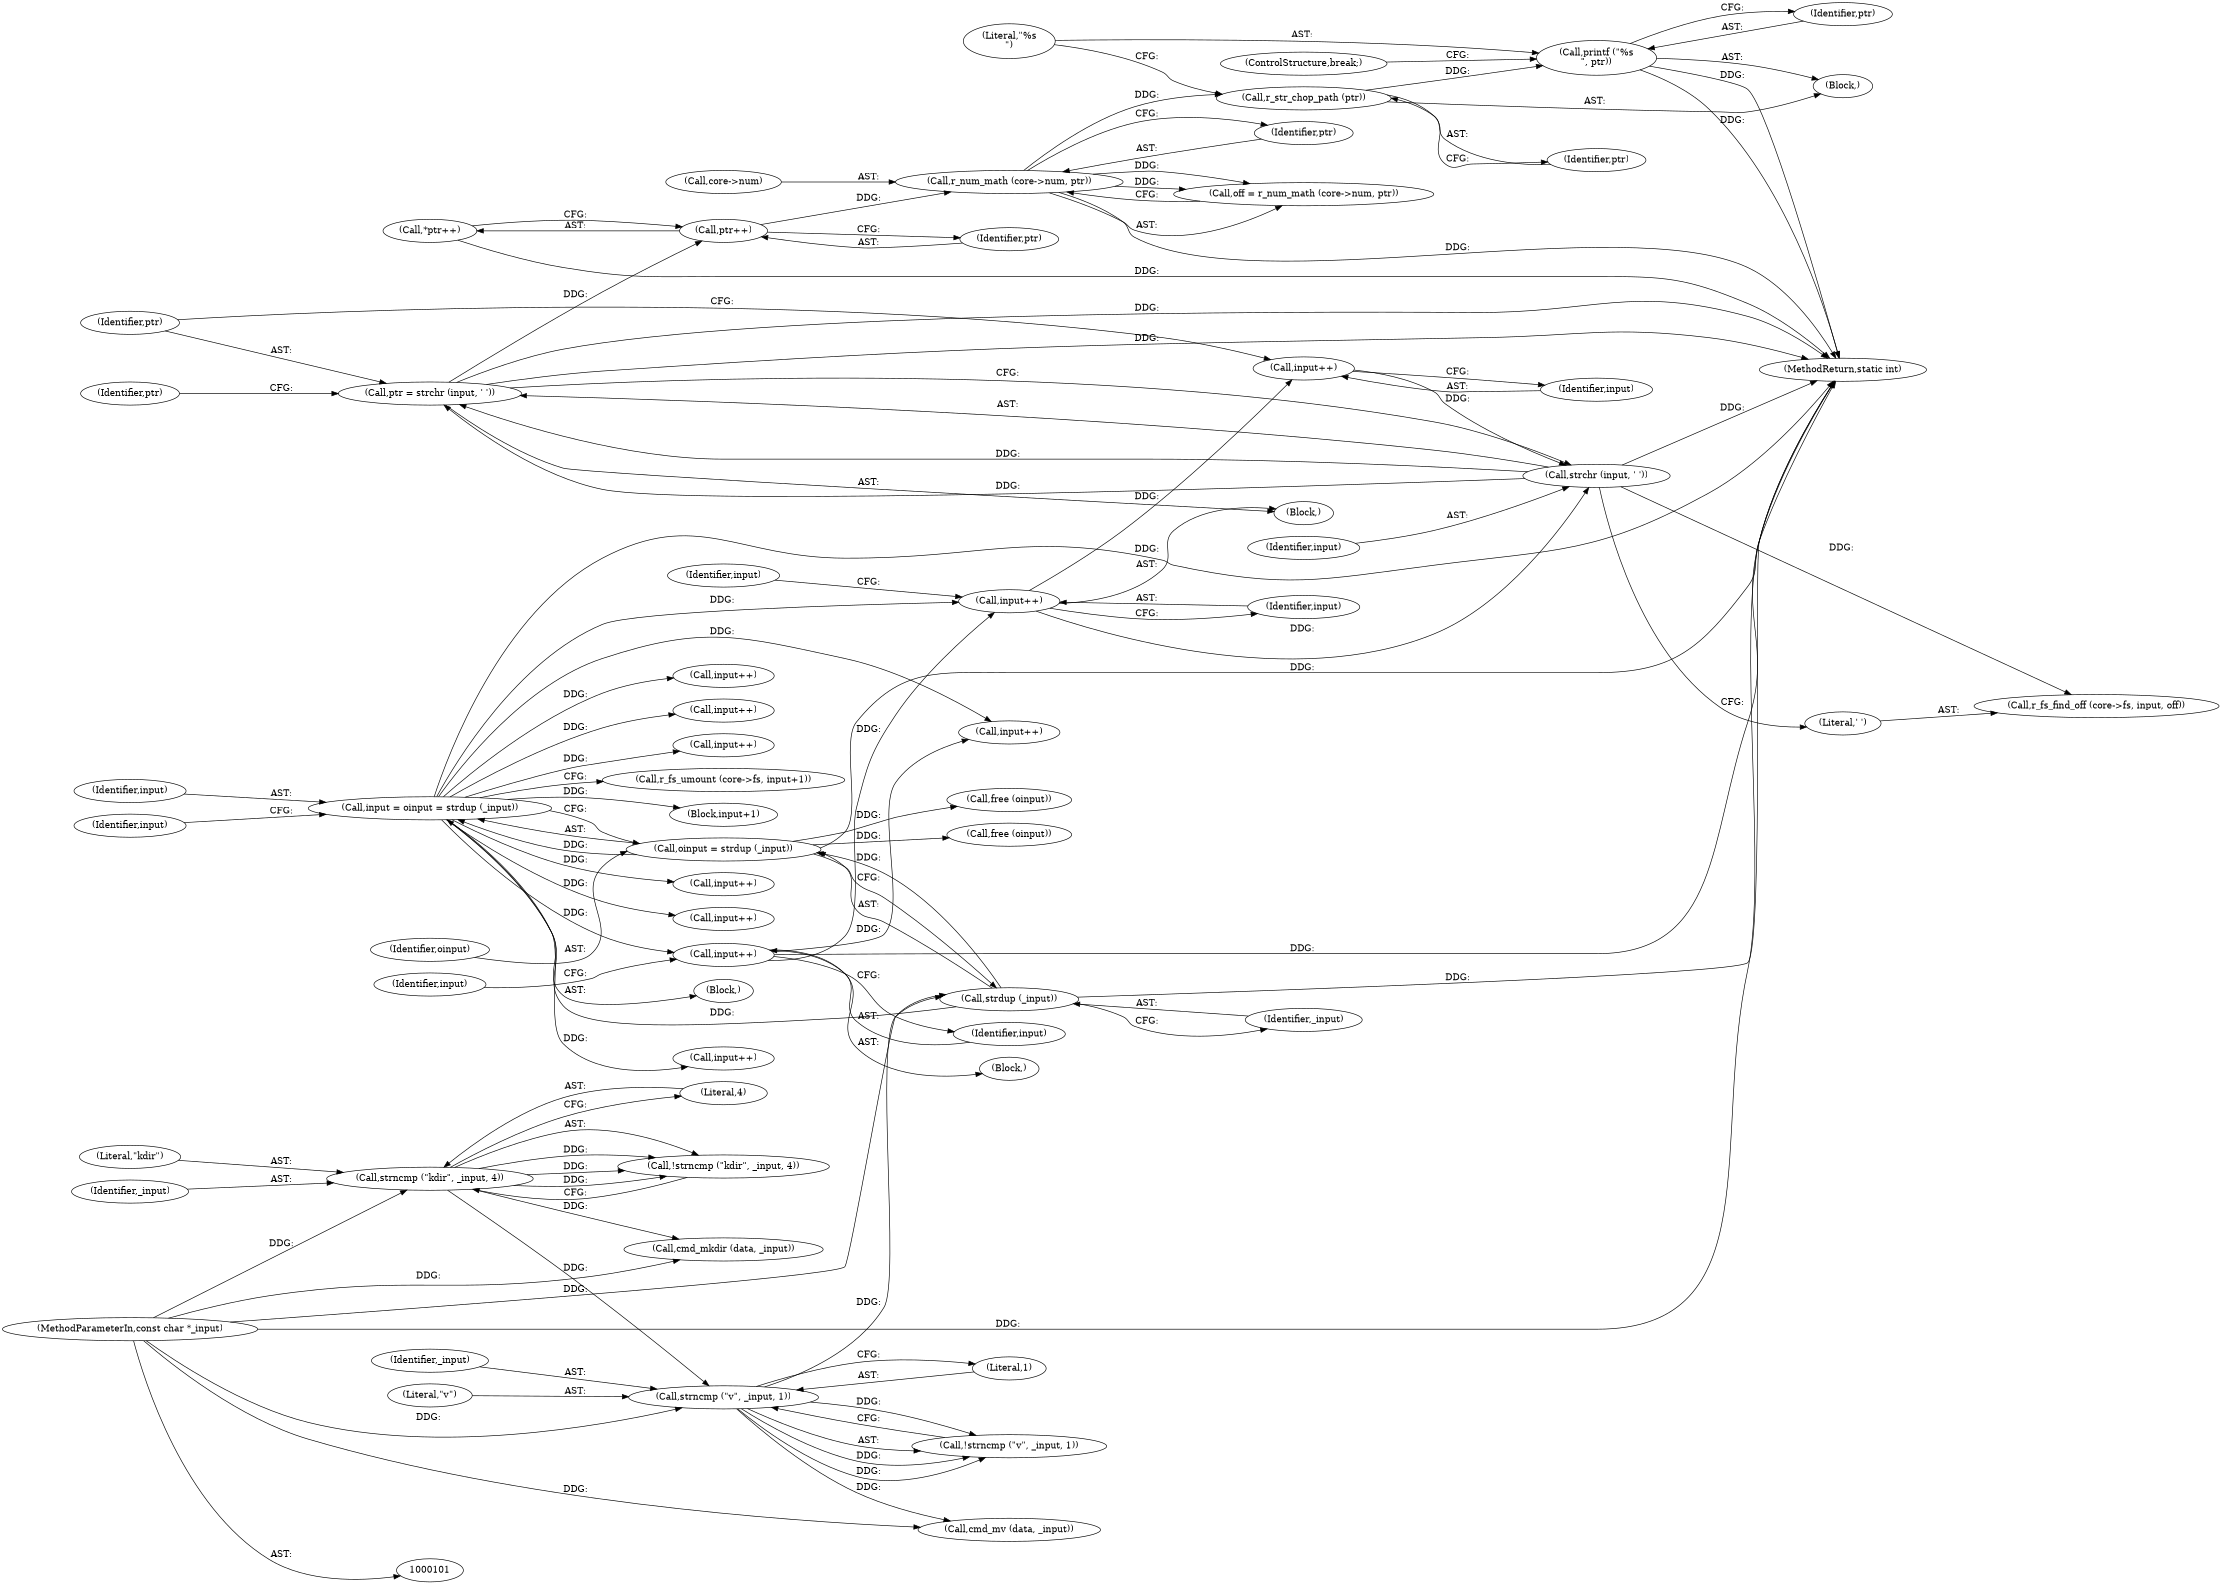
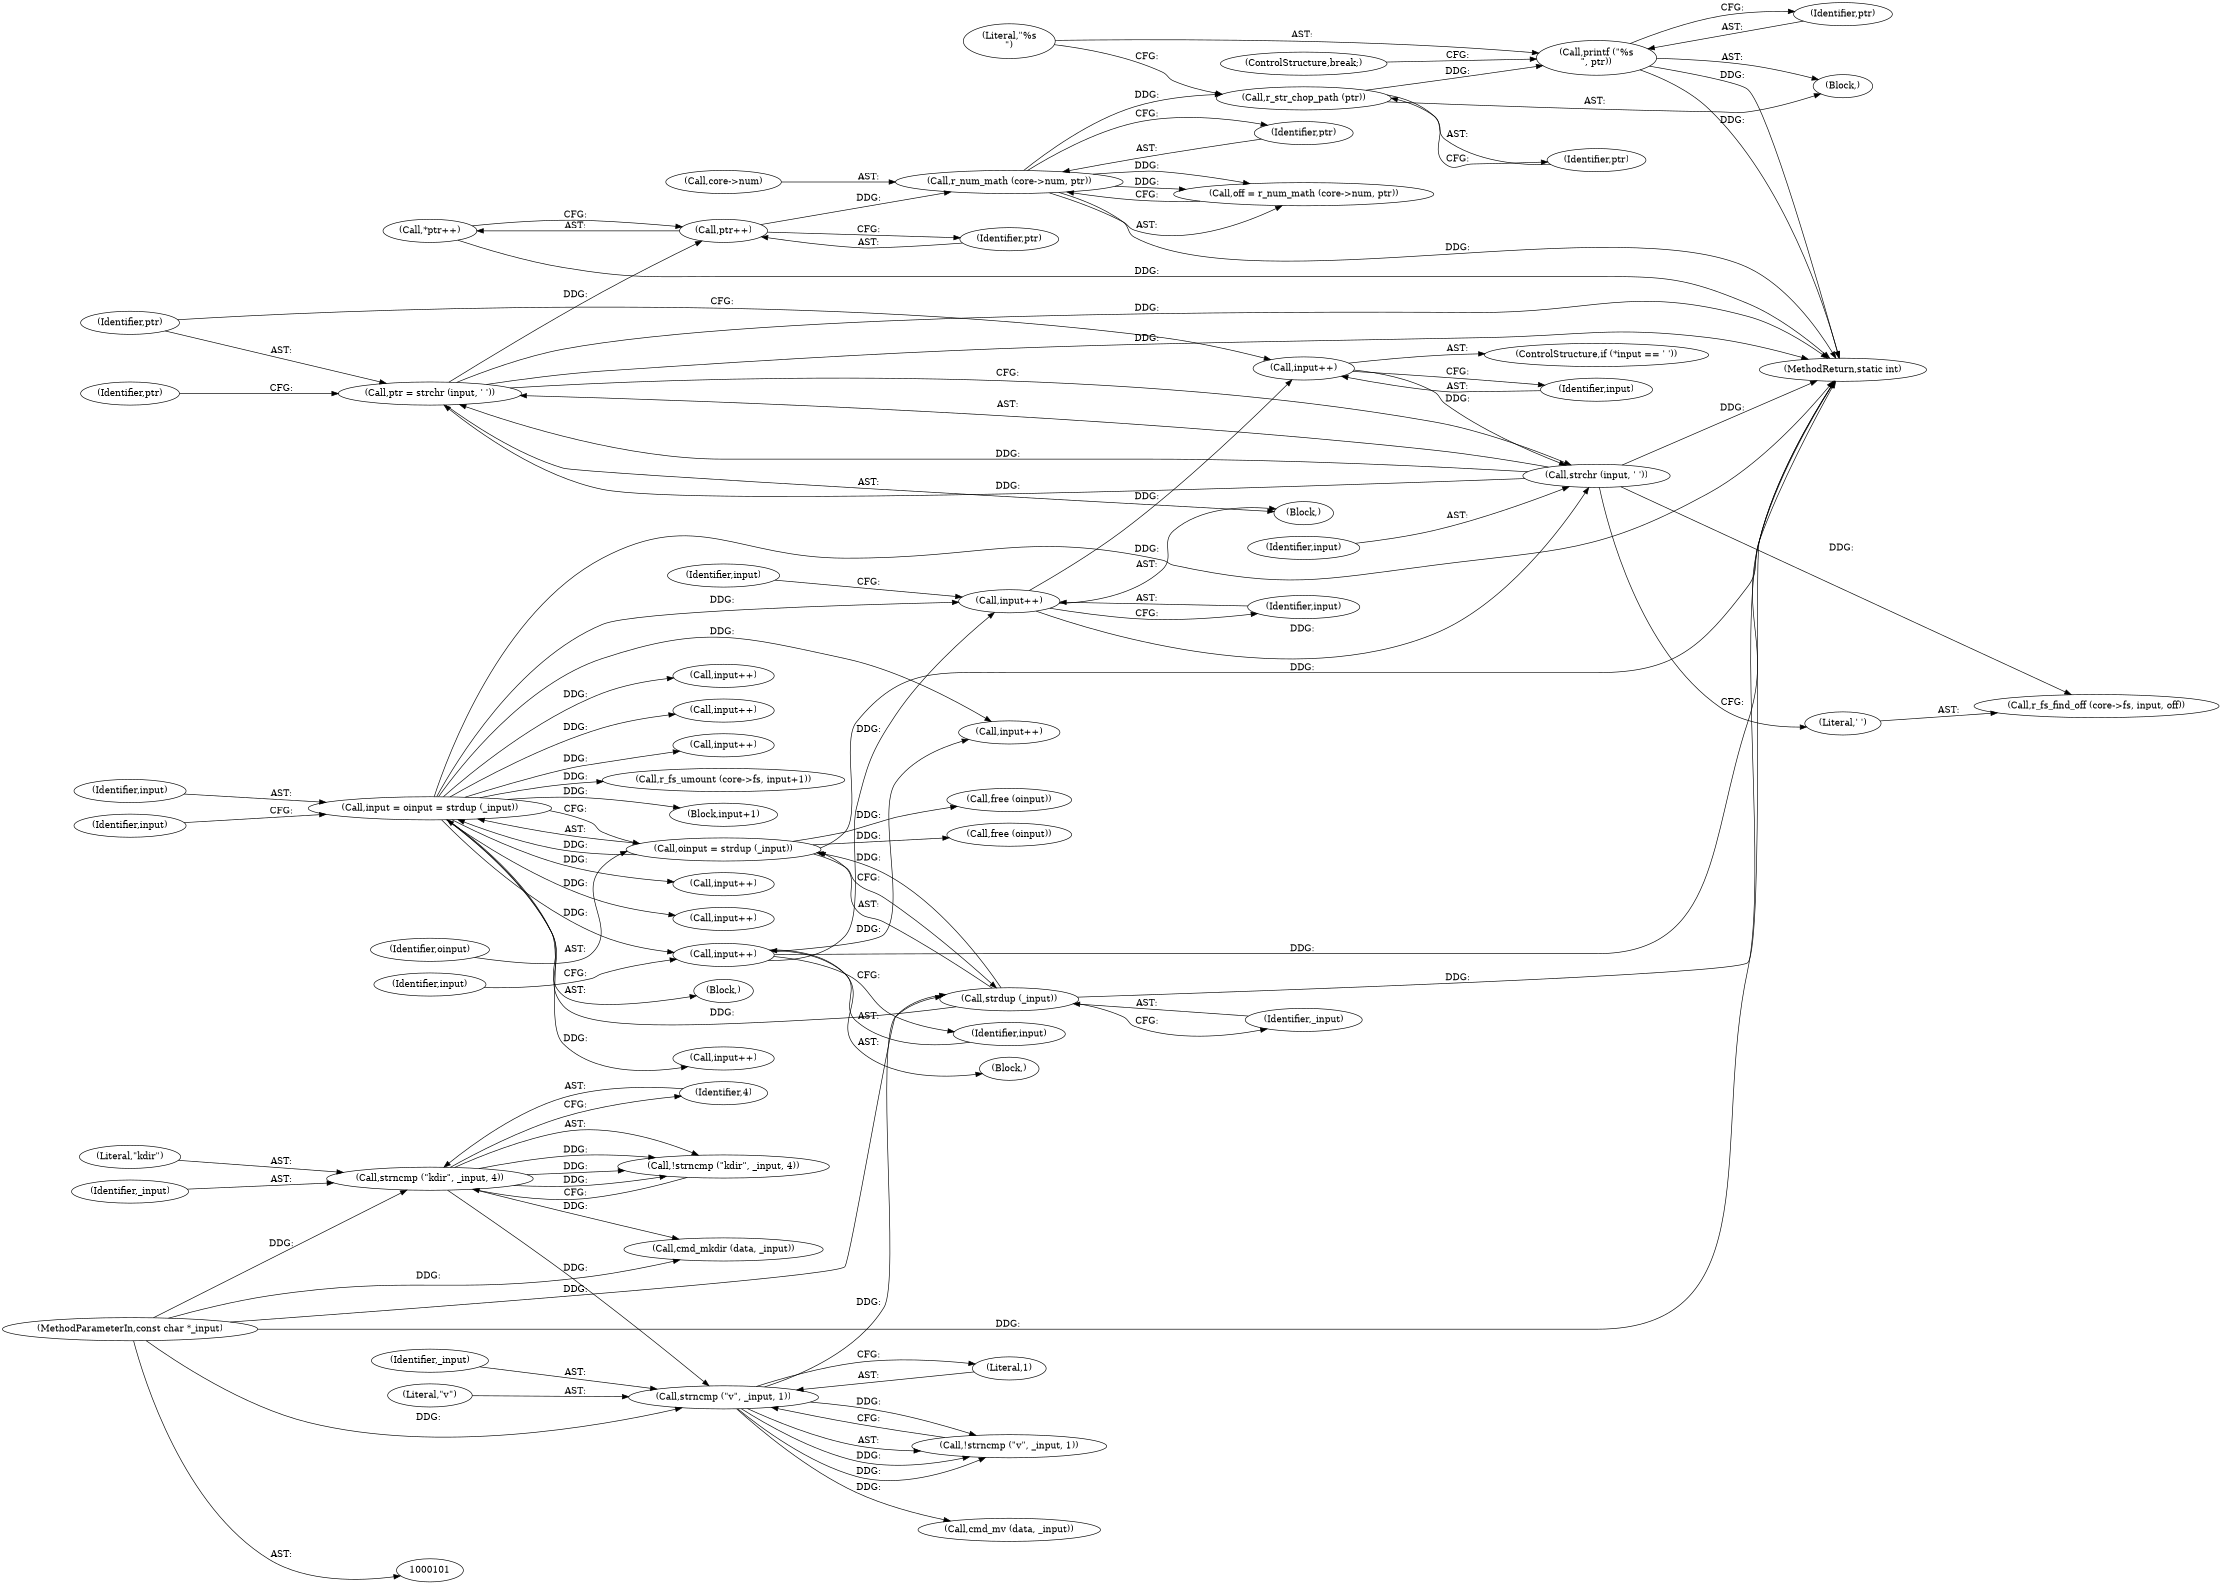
node "(ControlStructure,if (*input == ' '))": added
edge "(Call,input = oinput = strdup (_input))" -> "(Call,r_fs_umount (core->fs, input+1))": label "CFG: " -> "DDG: "
node "(Literal,4)": label "(Literal,4)" -> "(Identifier,4)"
edge "(MethodParameterIn,const char *_input)" -> "(Call,cmd_mv (data, _input))": removed, label "DDG:"
